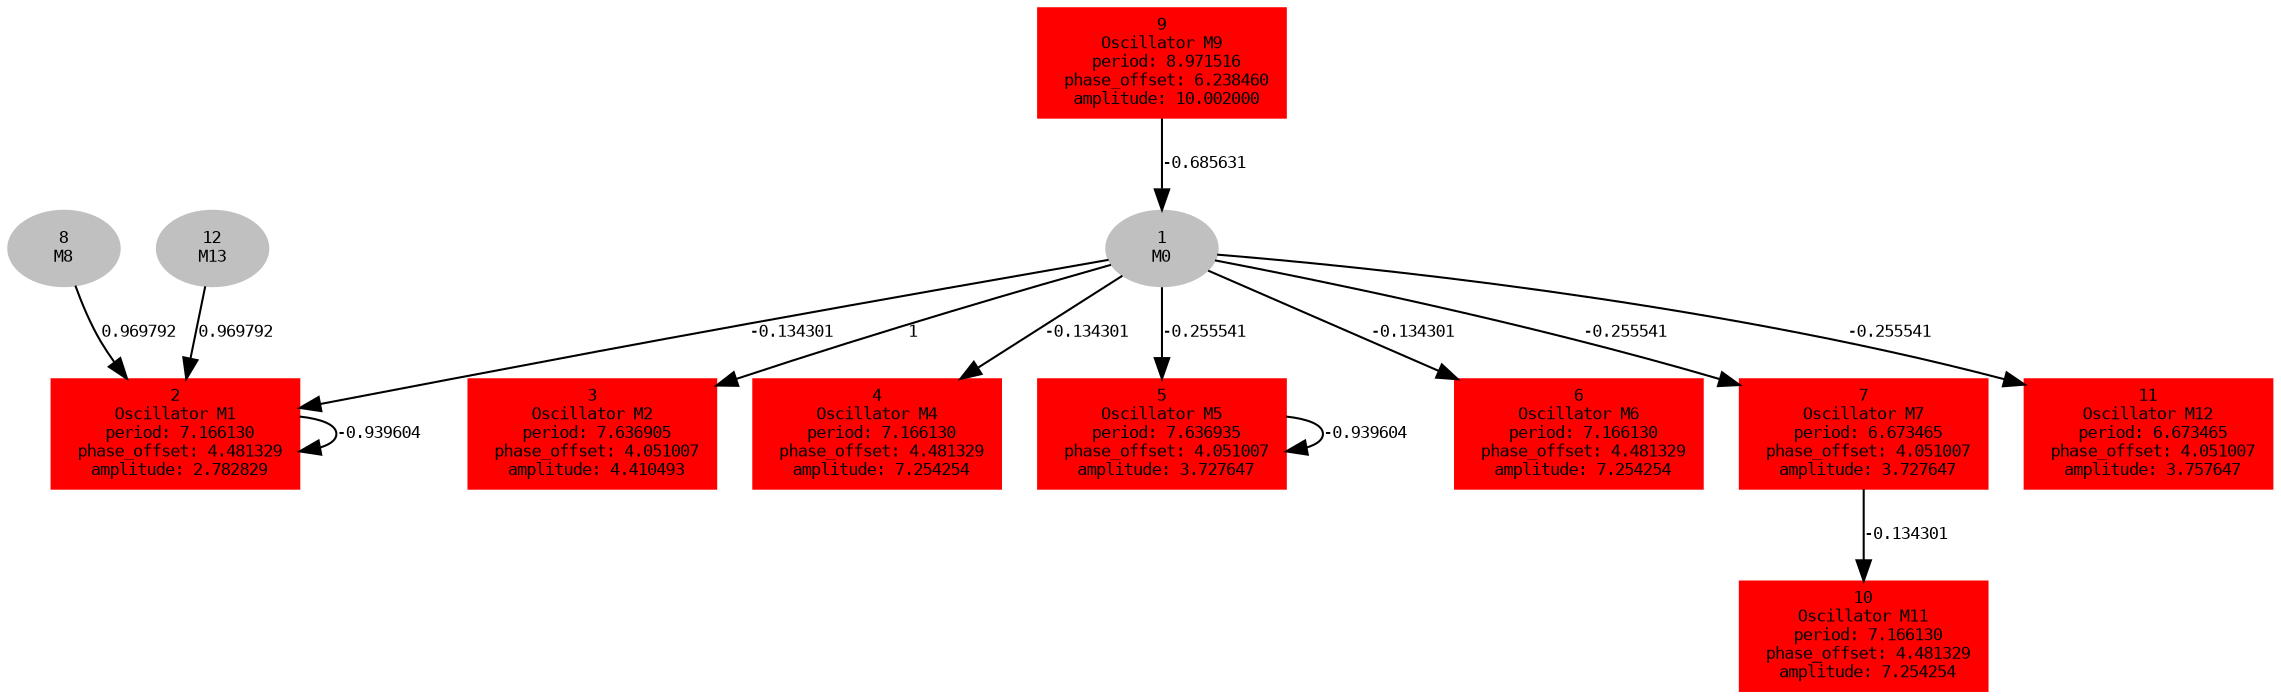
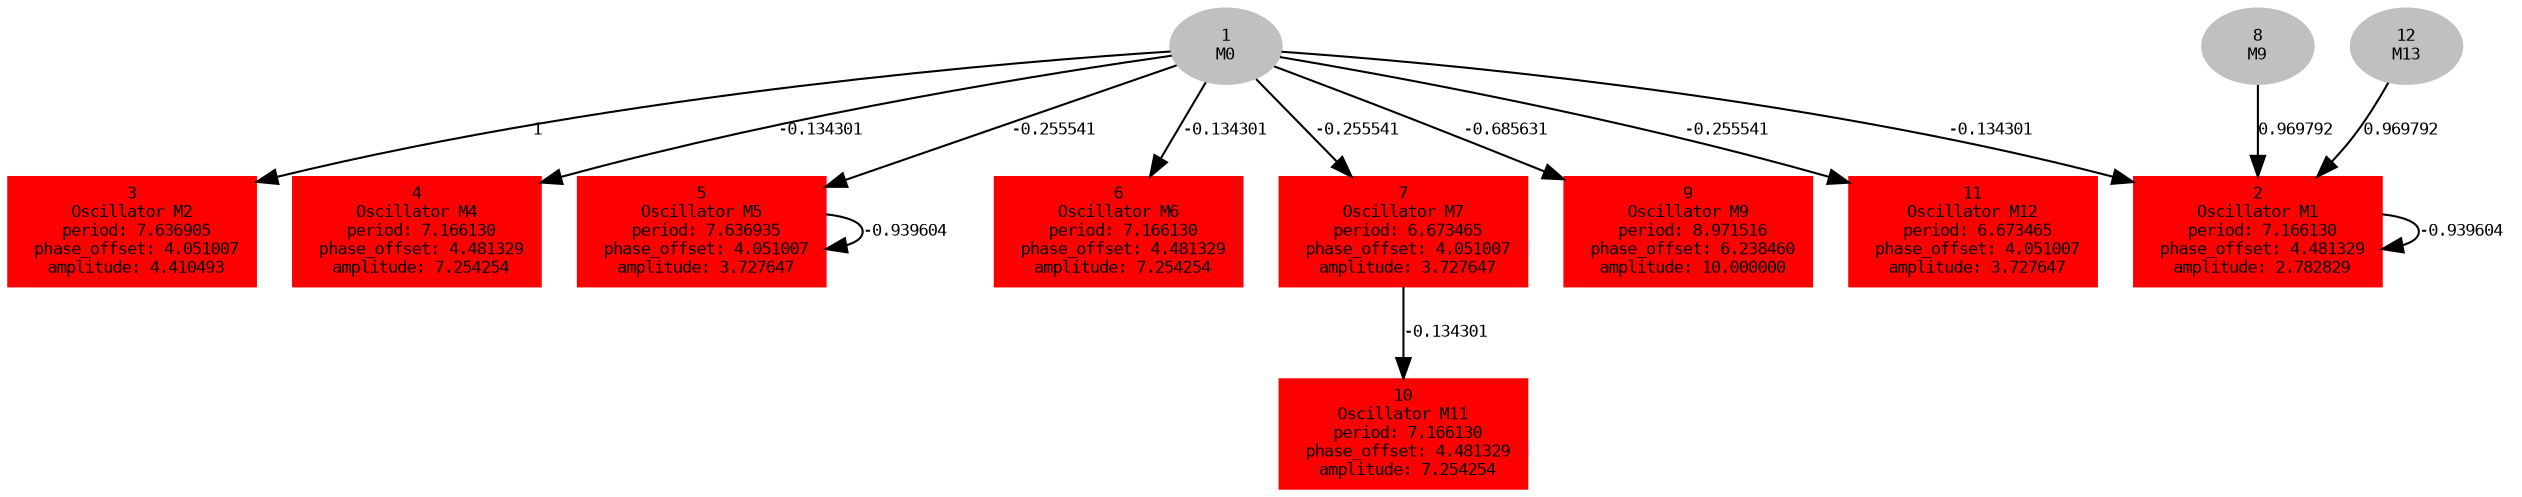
node "9": text "amplitude: 10.002000" -> "amplitude: 10.000000"
edge "9" -> "1": reversed
node "8": text "M8" -> "M9"
node "11": text "amplitude: 3.757647" -> "amplitude: 3.727647"
